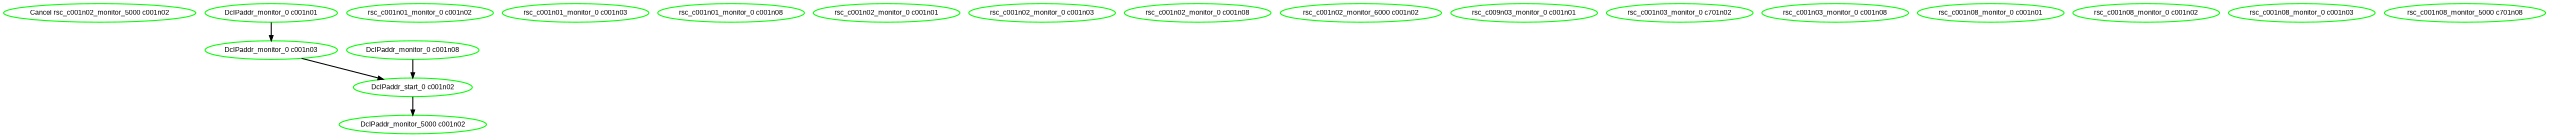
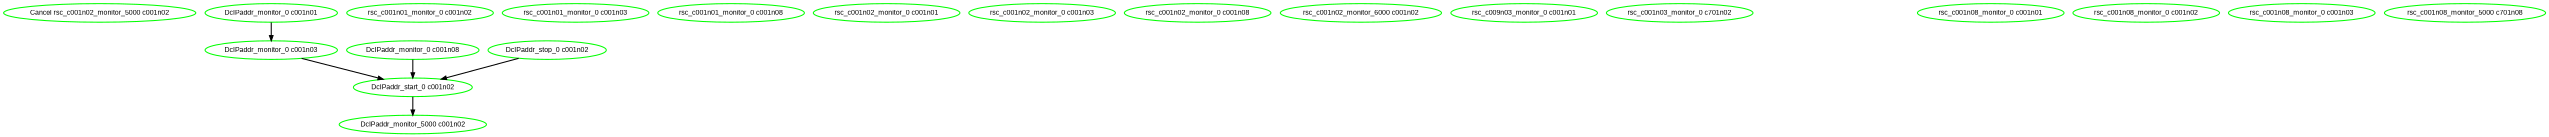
node "rsc_c001n03_monitor_0 c001n08": removed
node "DcIPaddr_stop_0 c001n02": added
